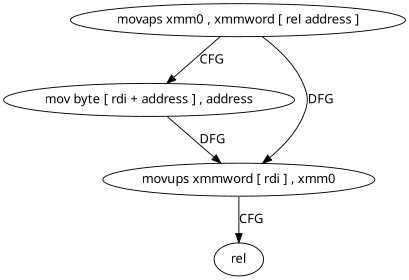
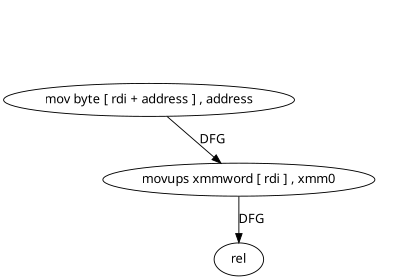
node "movaps xmm0 , xmmword [ rel address ]": removed
edge "movups xmmword [ rdi ] , xmm0" -> "rel": label "CFG" -> "DFG"
